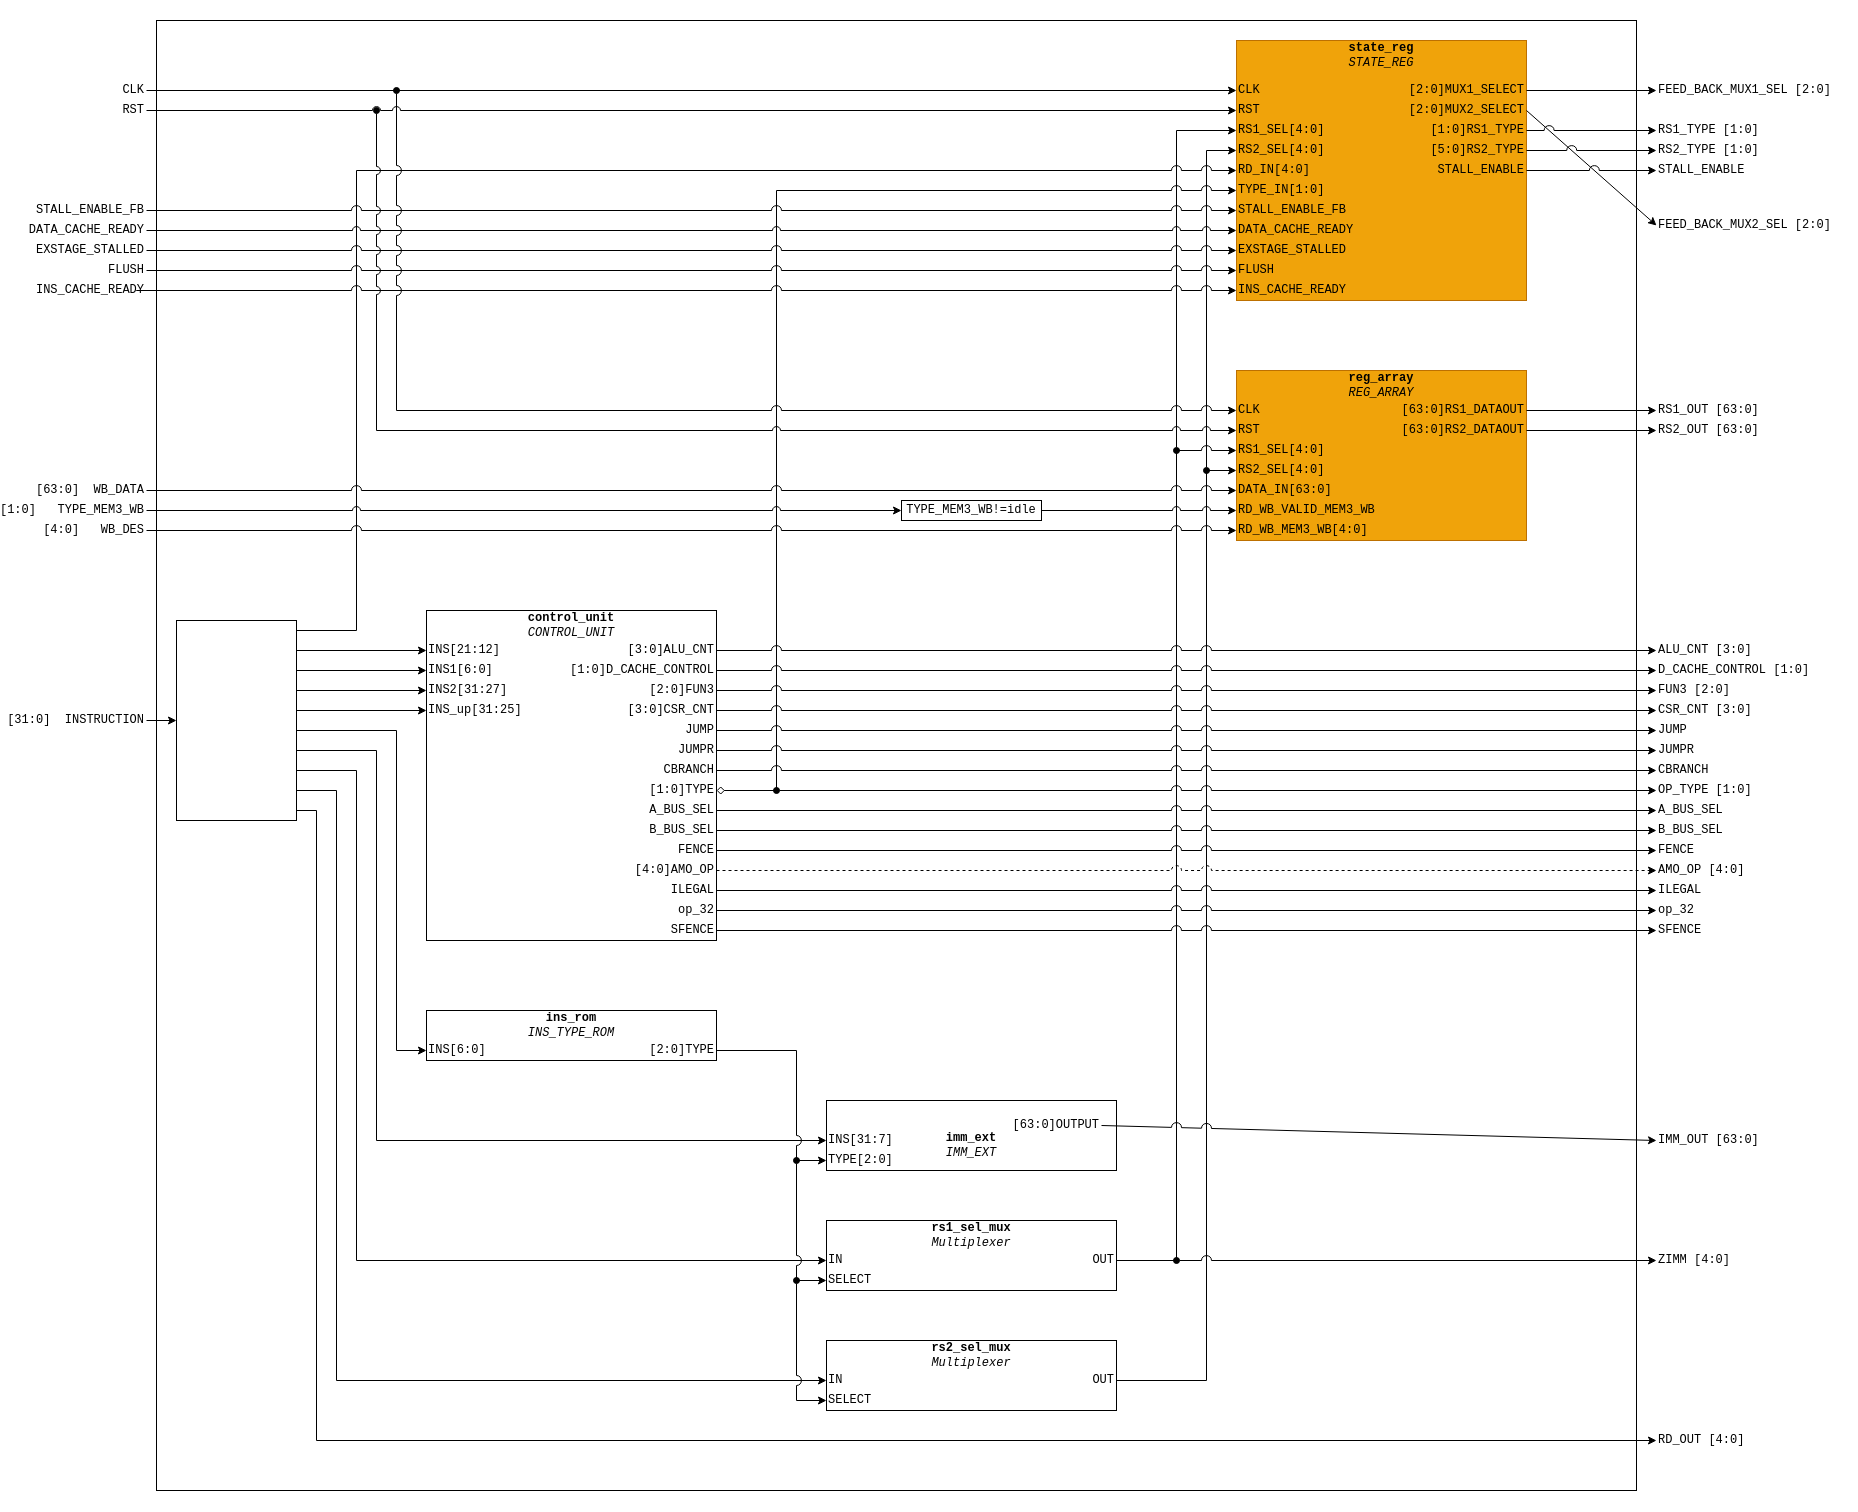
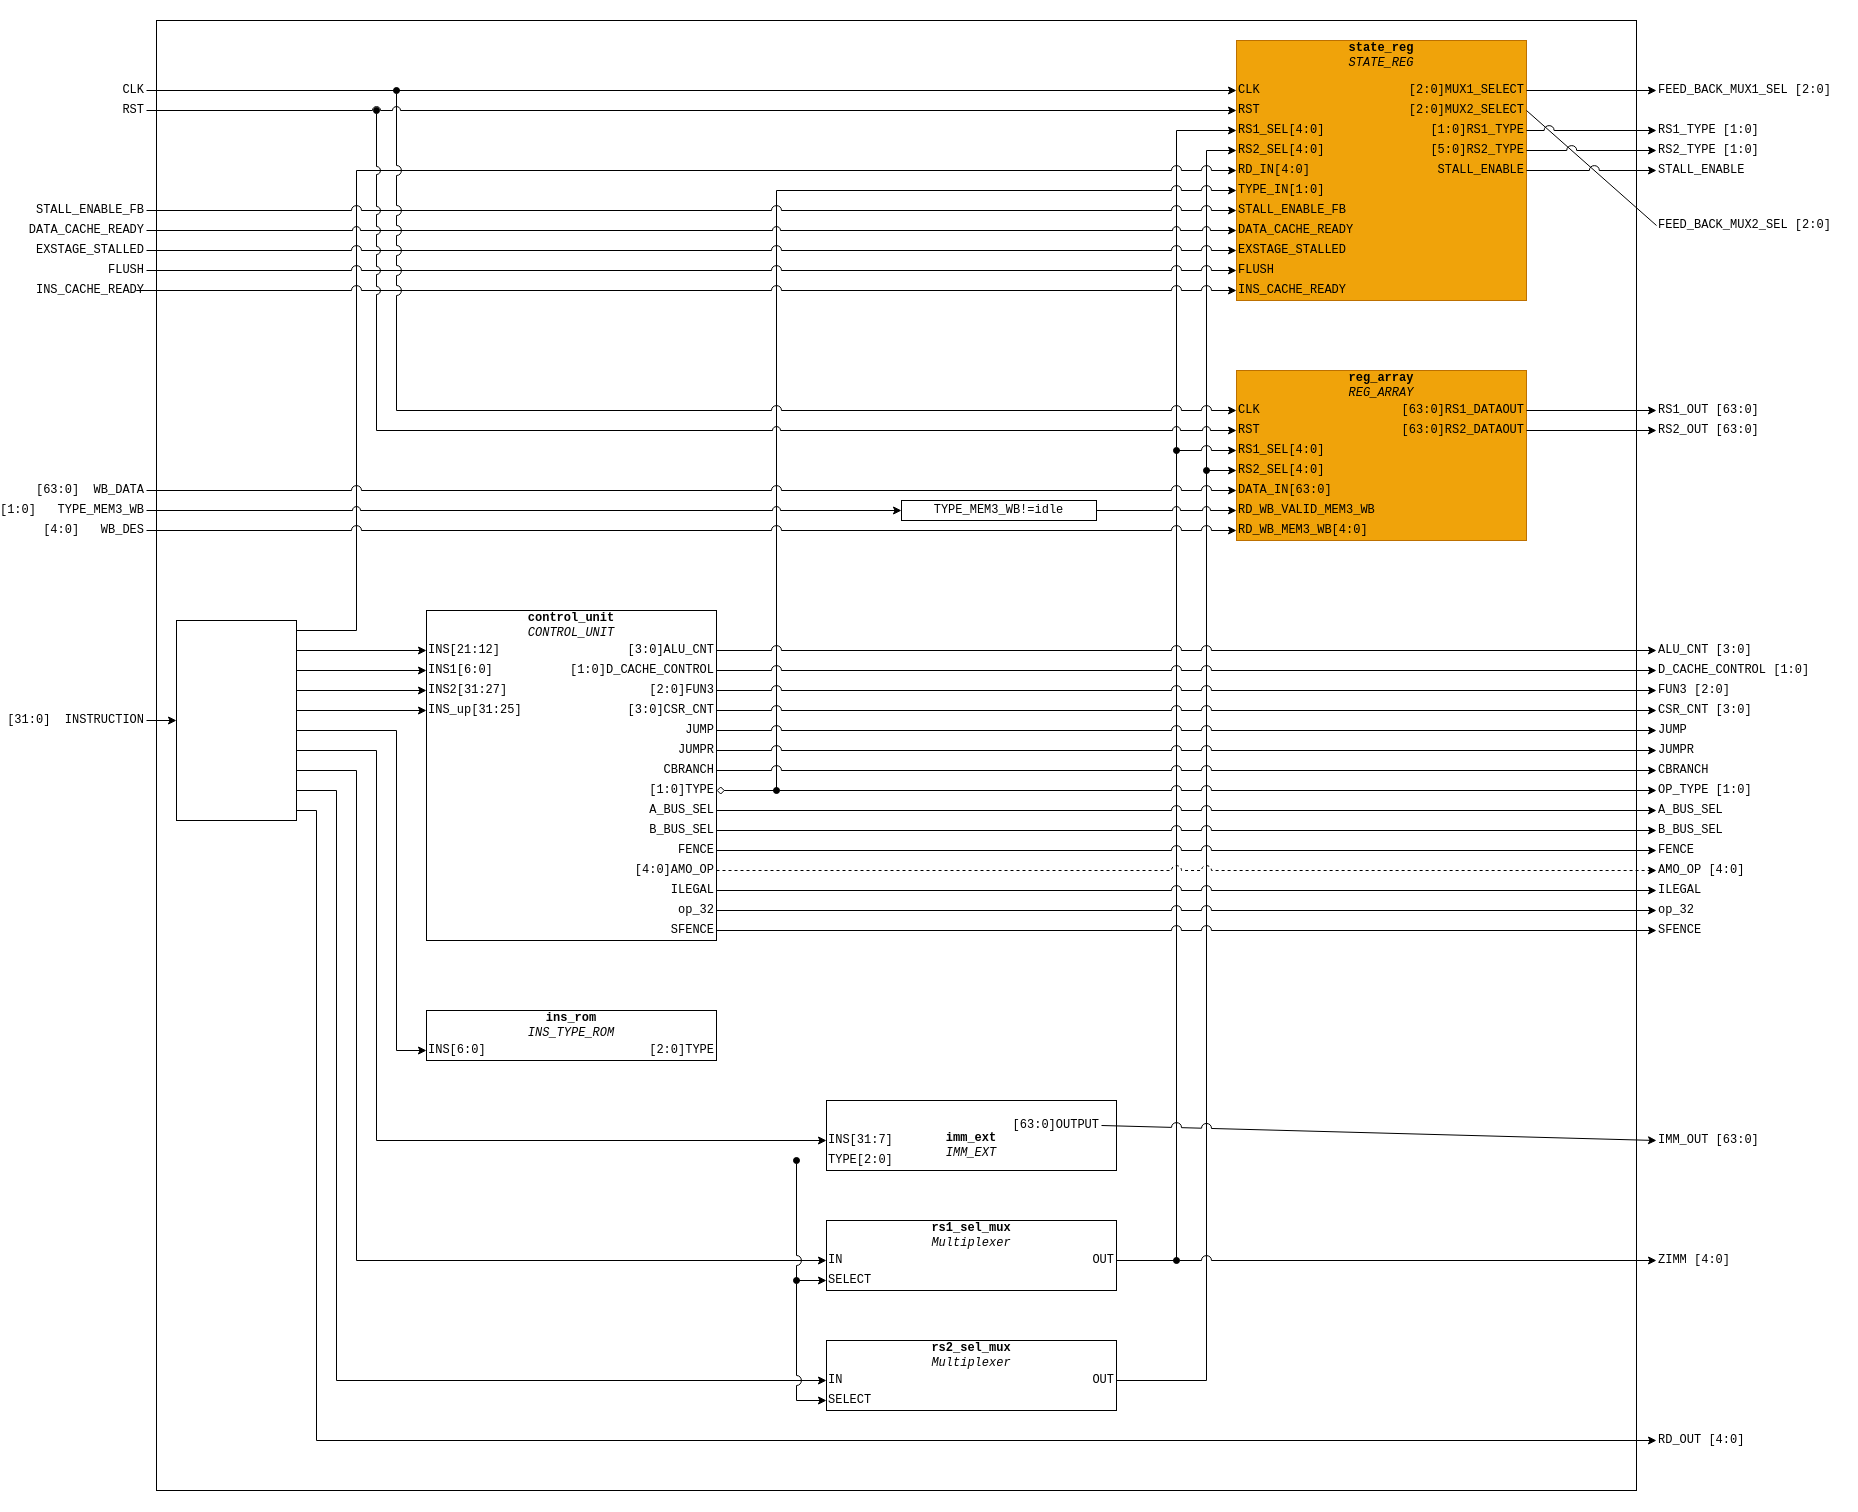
edge "[2:0]MUX2_SELECT" -> "FEED_BACK_MUX2_SEL [2:0]": arrowhead classic -> none
node "TYPE_MEM3_WB!=idle": size 140x20 -> 195x20
edge "[2:0]TYPE" -> "TYPE[2:0]": removed
